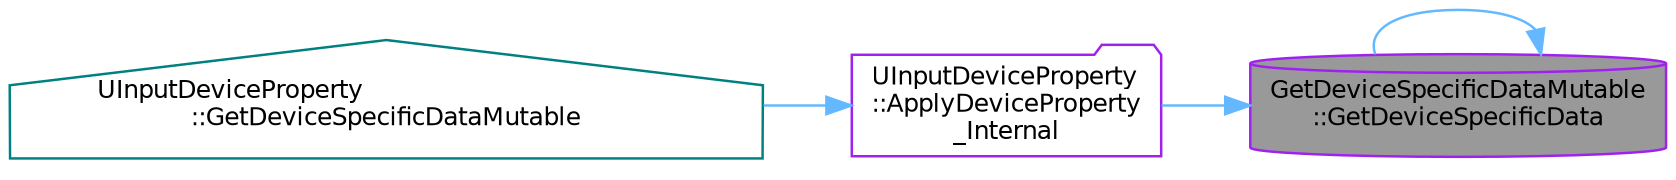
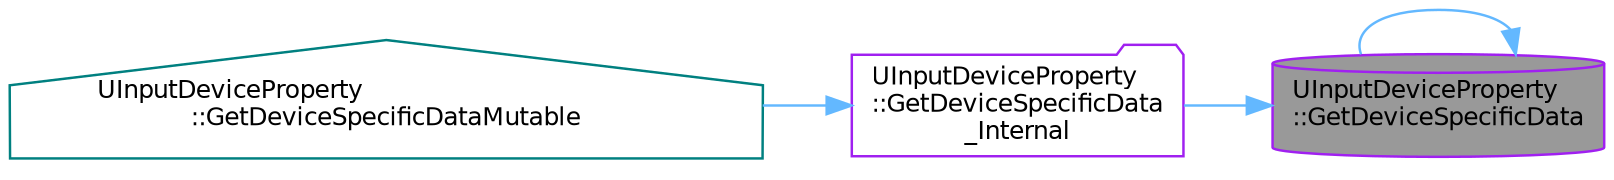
node "UInputDeviceProperty ::ApplyDeviceProperty _Internal": label "UInputDeviceProperty ::ApplyDeviceProperty _Internal" -> "UInputDeviceProperty ::GetDeviceSpecificData _Internal"
node "GetDeviceSpecificDataMutable ::GetDeviceSpecificData": label "GetDeviceSpecificDataMutable ::GetDeviceSpecificData" -> "UInputDeviceProperty ::GetDeviceSpecificData"
